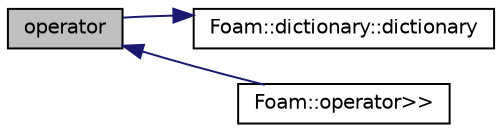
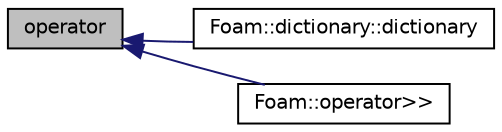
edge "operator" -> "Foam::dictionary::dictionary": reversed
